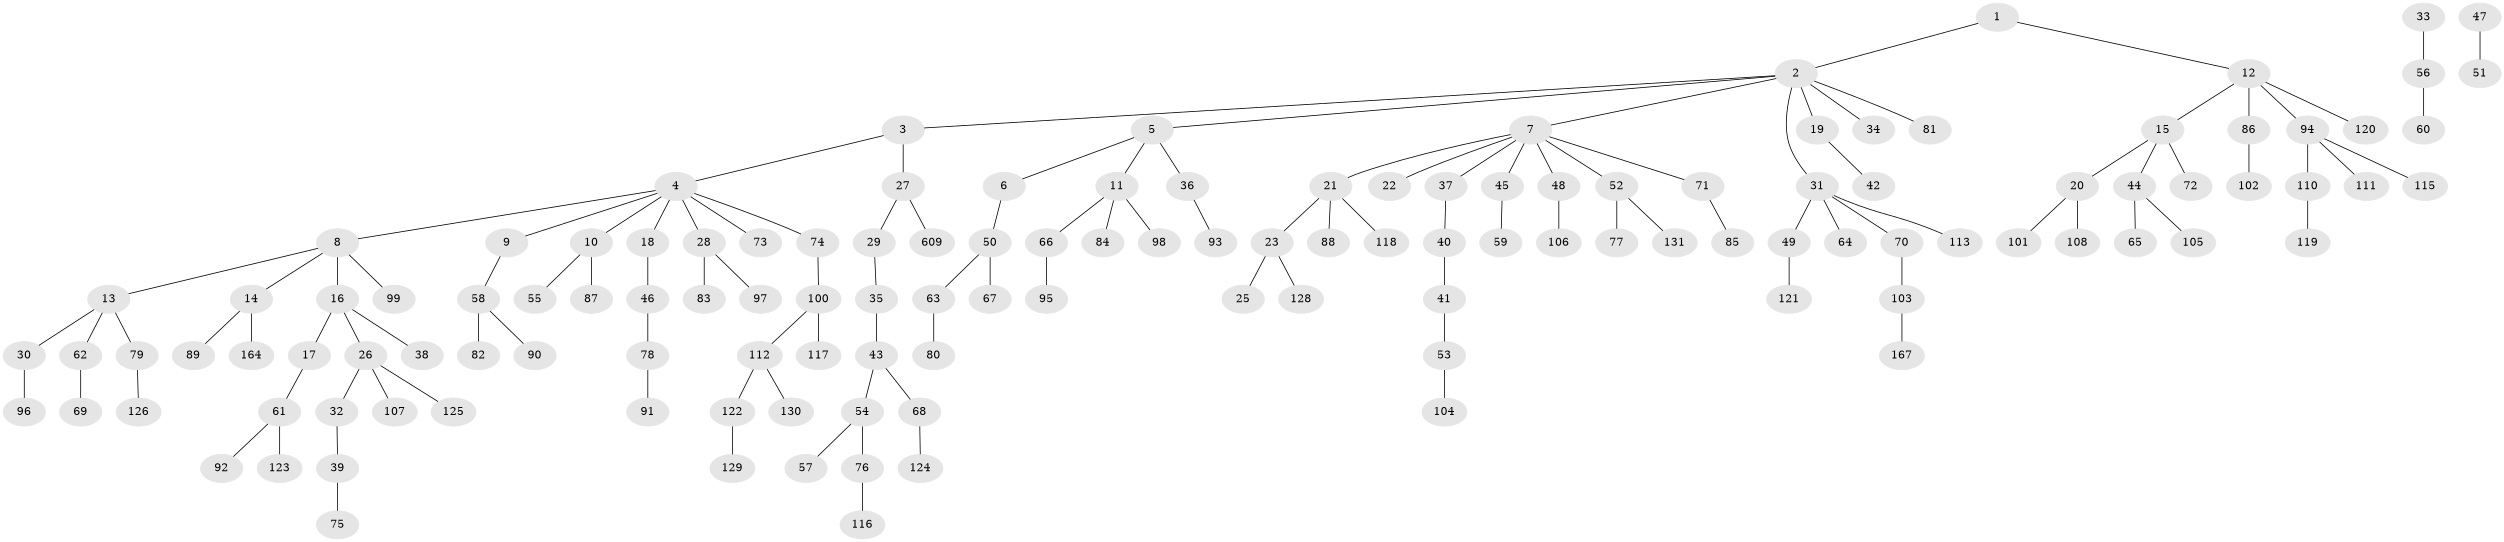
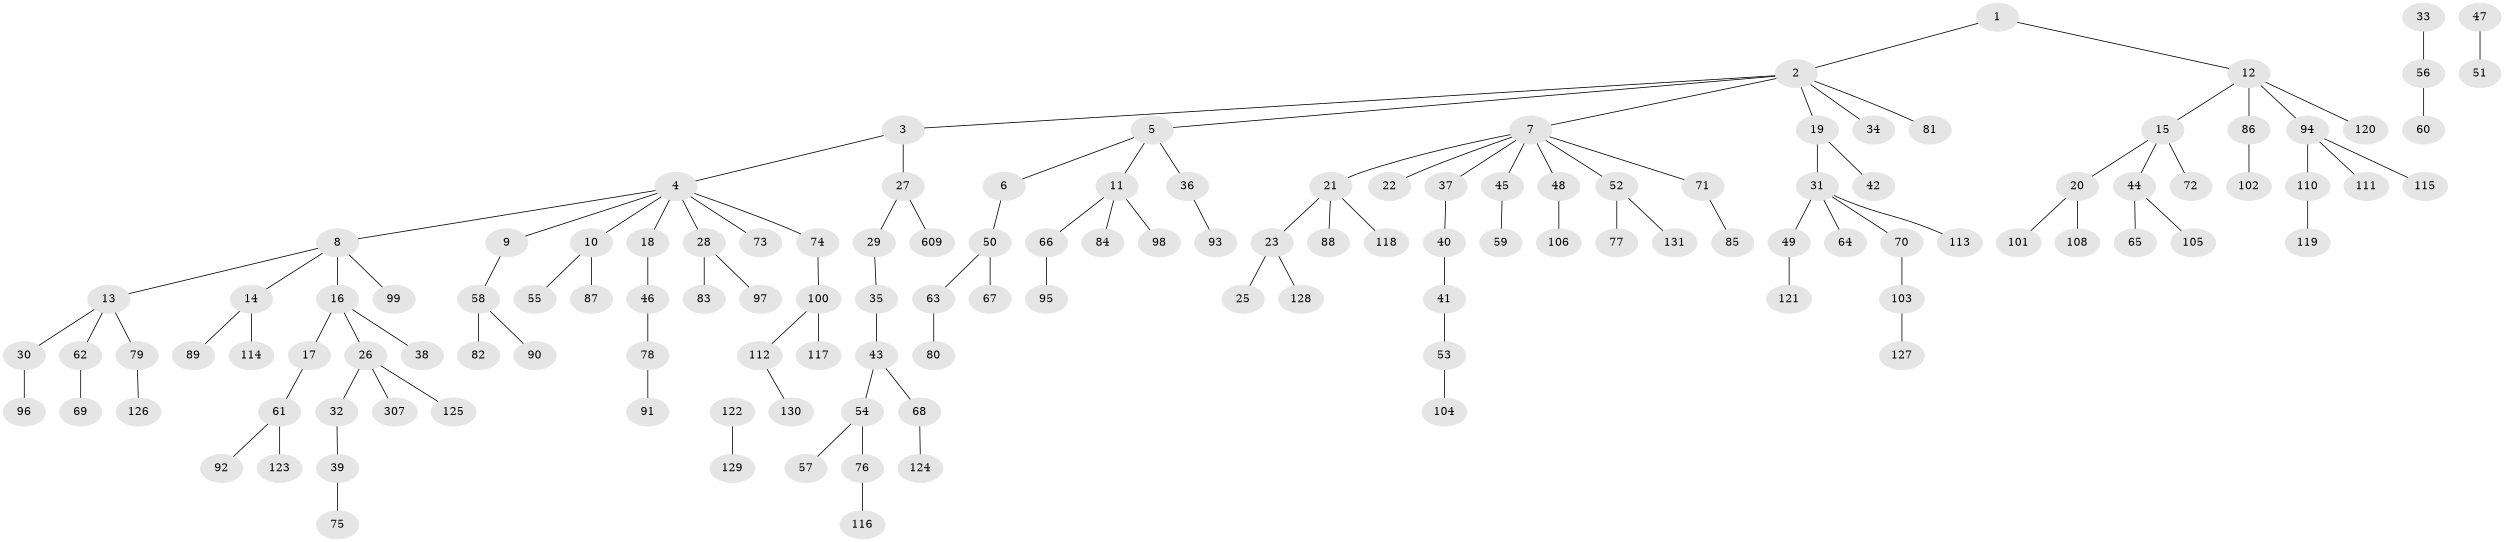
edge "2" -- "31": now "19" -- "31"
node "164": label "164" -> "114"
node "167": label "167" -> "127"
edge "112" -- "122": removed
node "107": label "107" -> "307"
